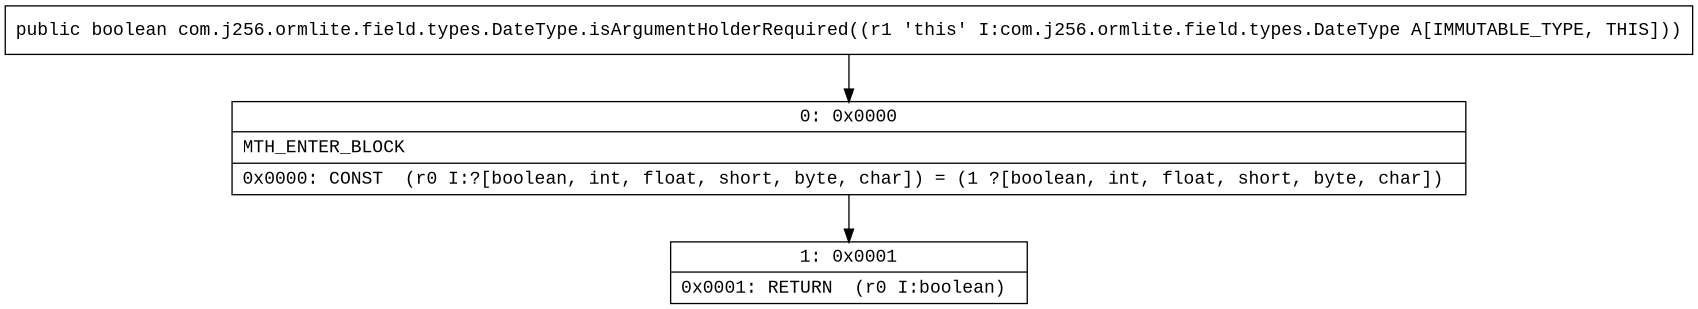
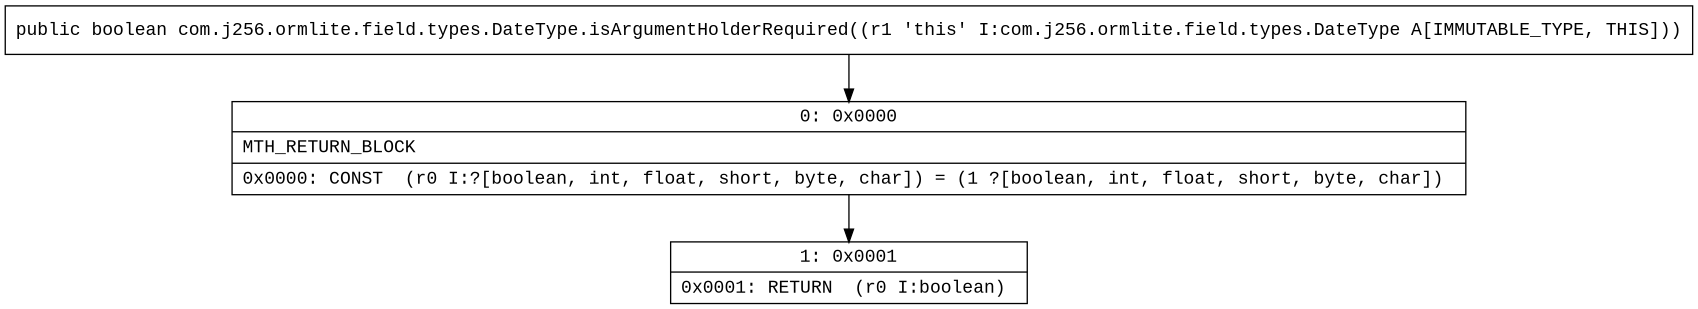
node "0: 0x0000": text "MTH_ENTER_BLOCK" -> "MTH_RETURN_BLOCK"
